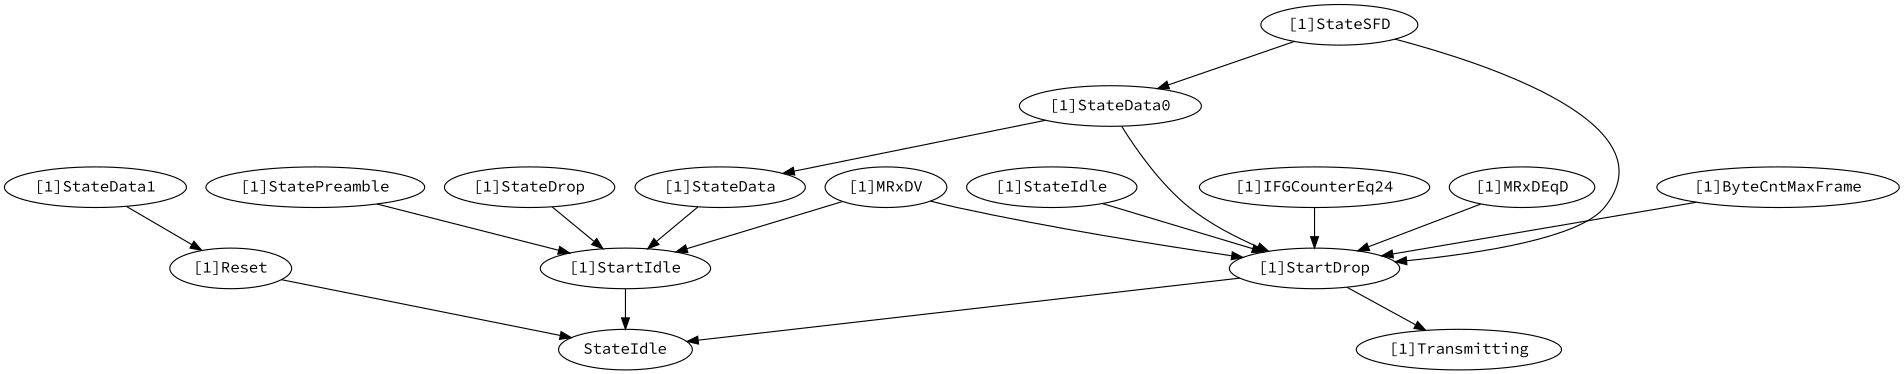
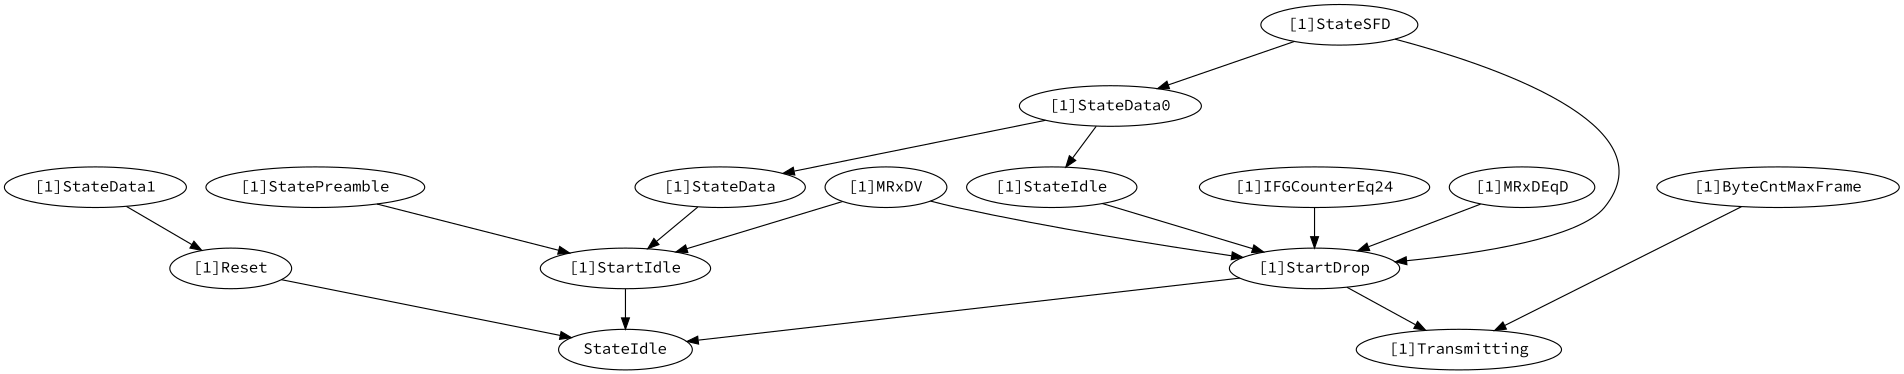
node "[1]StateDrop": removed
edge "[1]StateData0" -> "[1]StartDrop": now "[1]StateData0" -> "[1]StateIdle"
edge "[1]ByteCntMaxFrame" -> "[1]StartDrop": now "[1]ByteCntMaxFrame" -> "[1]Transmitting"
